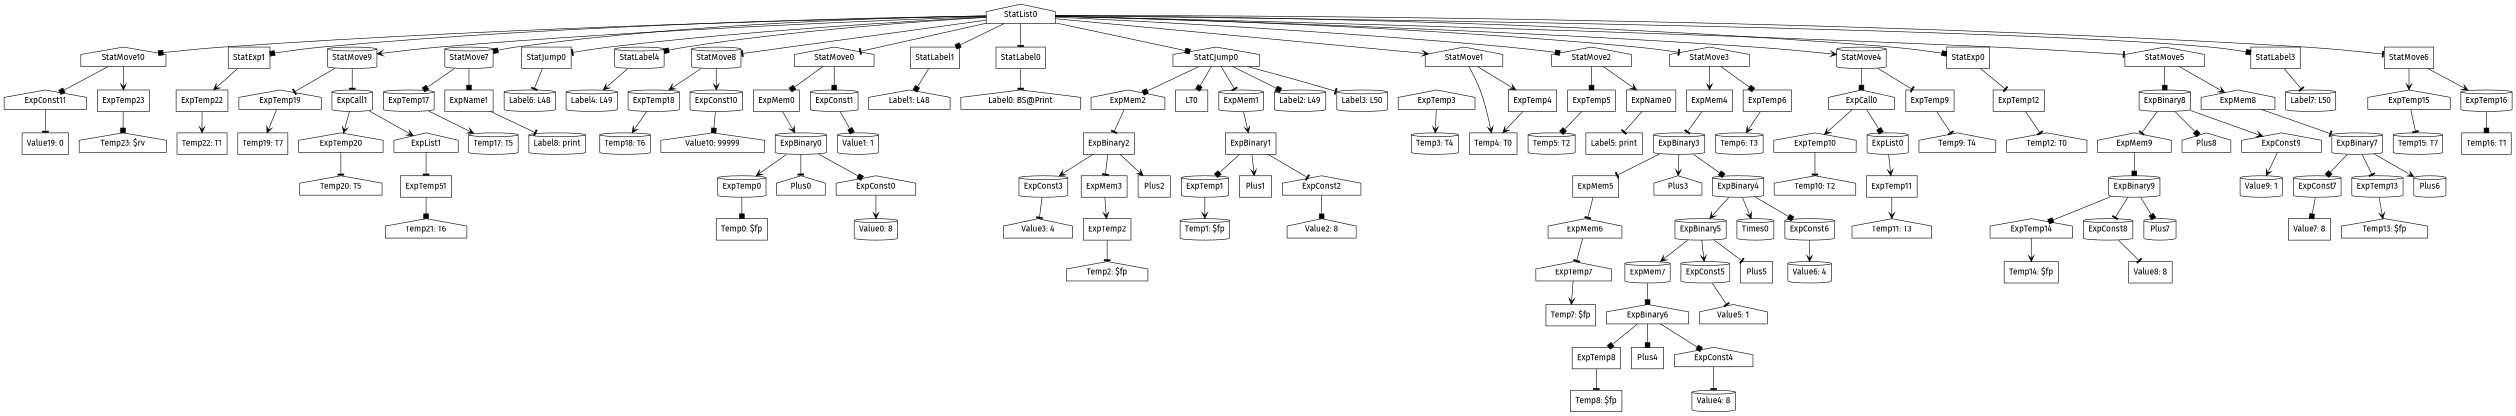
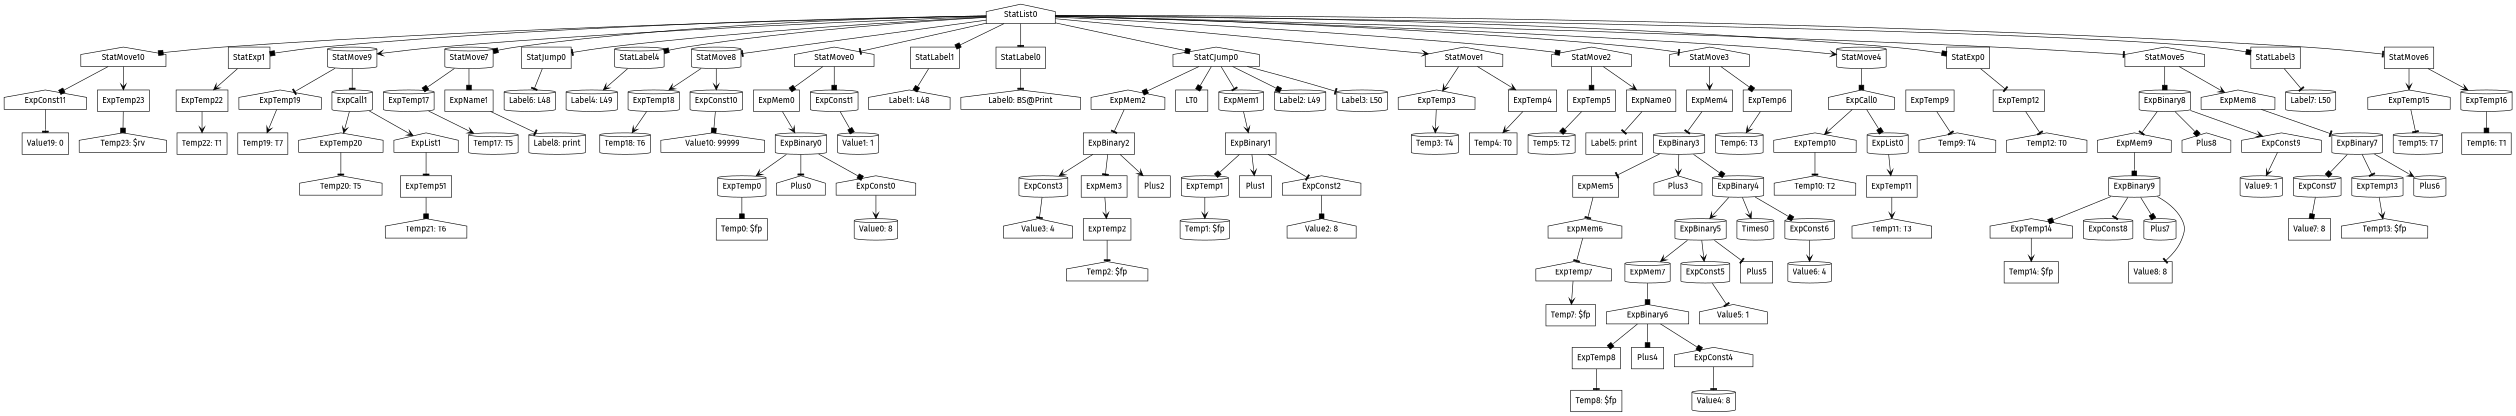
edge "StatMove4" -> "ExpTemp9": removed
edge "StatMove1" -> "Temp4: T0": now "StatMove1" -> "ExpTemp3"
edge "ExpConst8" -> "Value8: 8": now "ExpBinary9" -> "Value8: 8"
